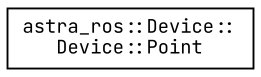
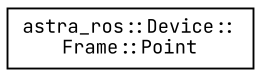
node "astra_ros::Device:: Device::Point": label "astra_ros::Device:: Device::Point" -> "astra_ros::Device:: Frame::Point"
